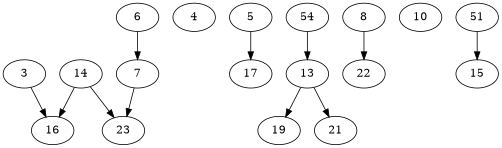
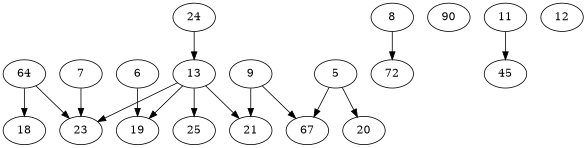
node "4": removed
node "54": label "54" -> "24"
node "10": label "10" -> "90"
node "51": label "51" -> "11"
node "12": added
edge "6" -> "7": now "6" -> "19"
node "3": removed
node "14": label "14" -> "64"
node "9": added
node "17": label "17" -> "67"
node "22": label "22" -> "72"
node "15": label "15" -> "45"
edge "13" -> "23": added
node "16": label "16" -> "18"
node "25": added
node "20": added
